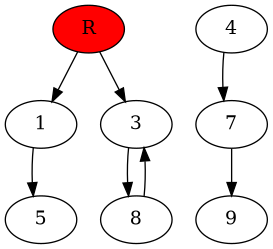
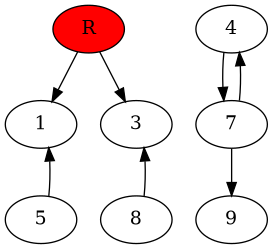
edge "7" -> "4": added
edge "1" -> "5": reversed
edge "3" -> "8": removed
